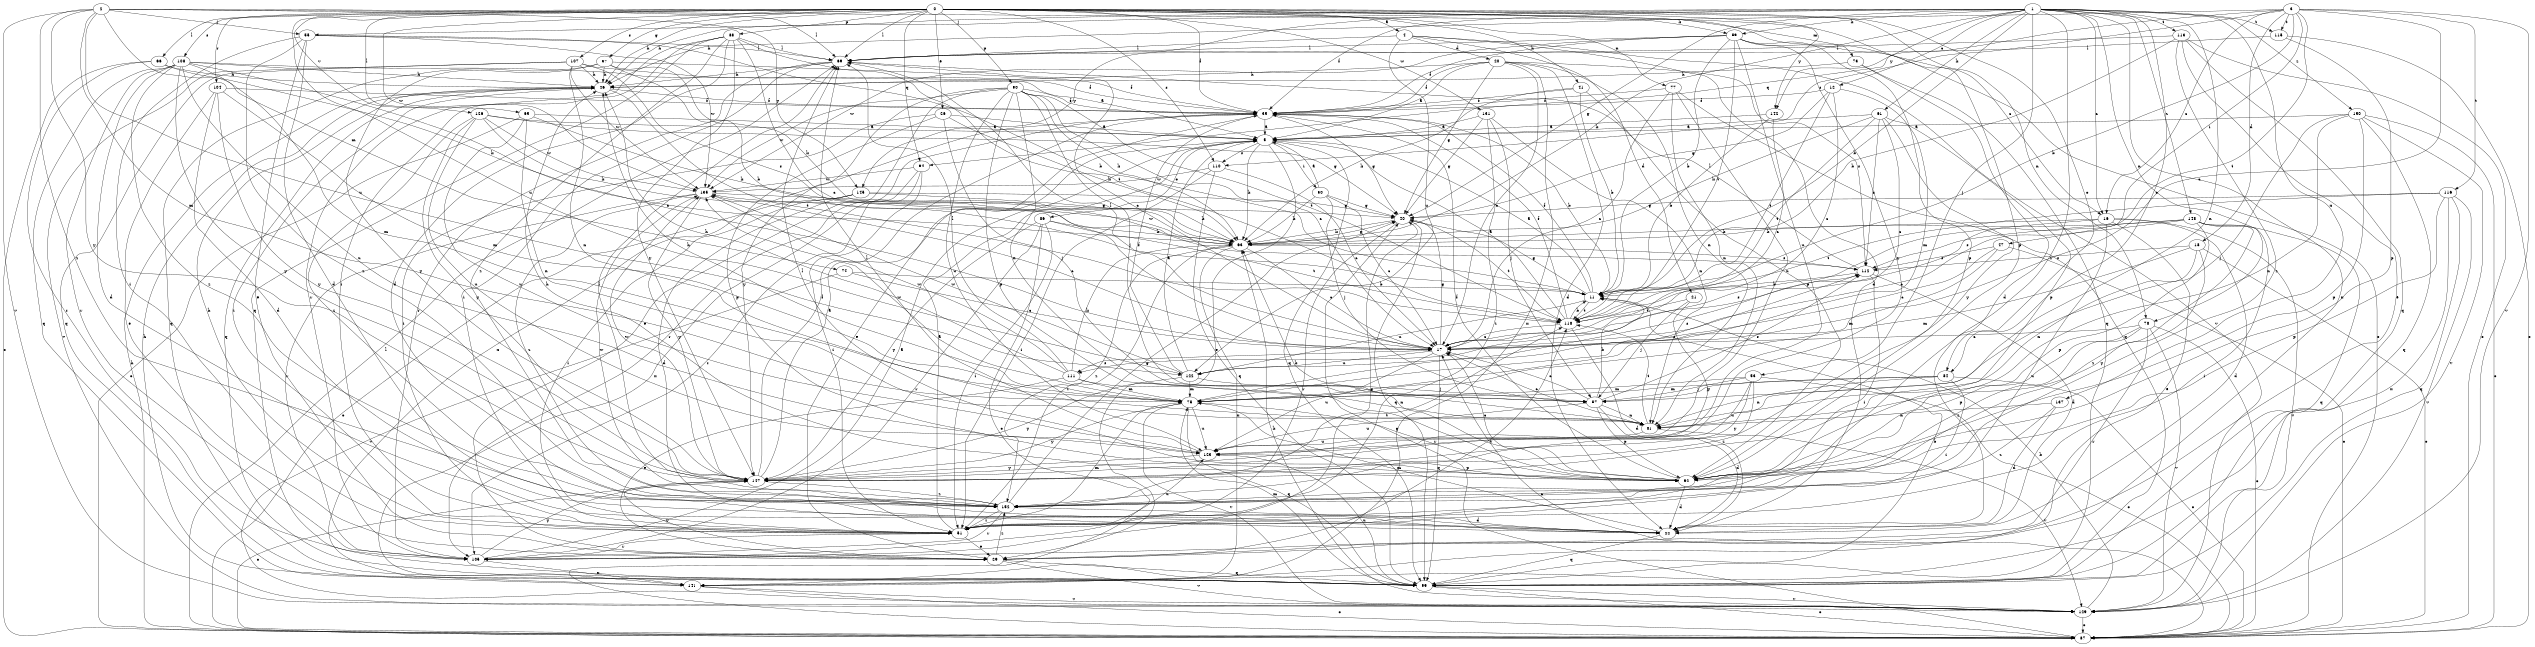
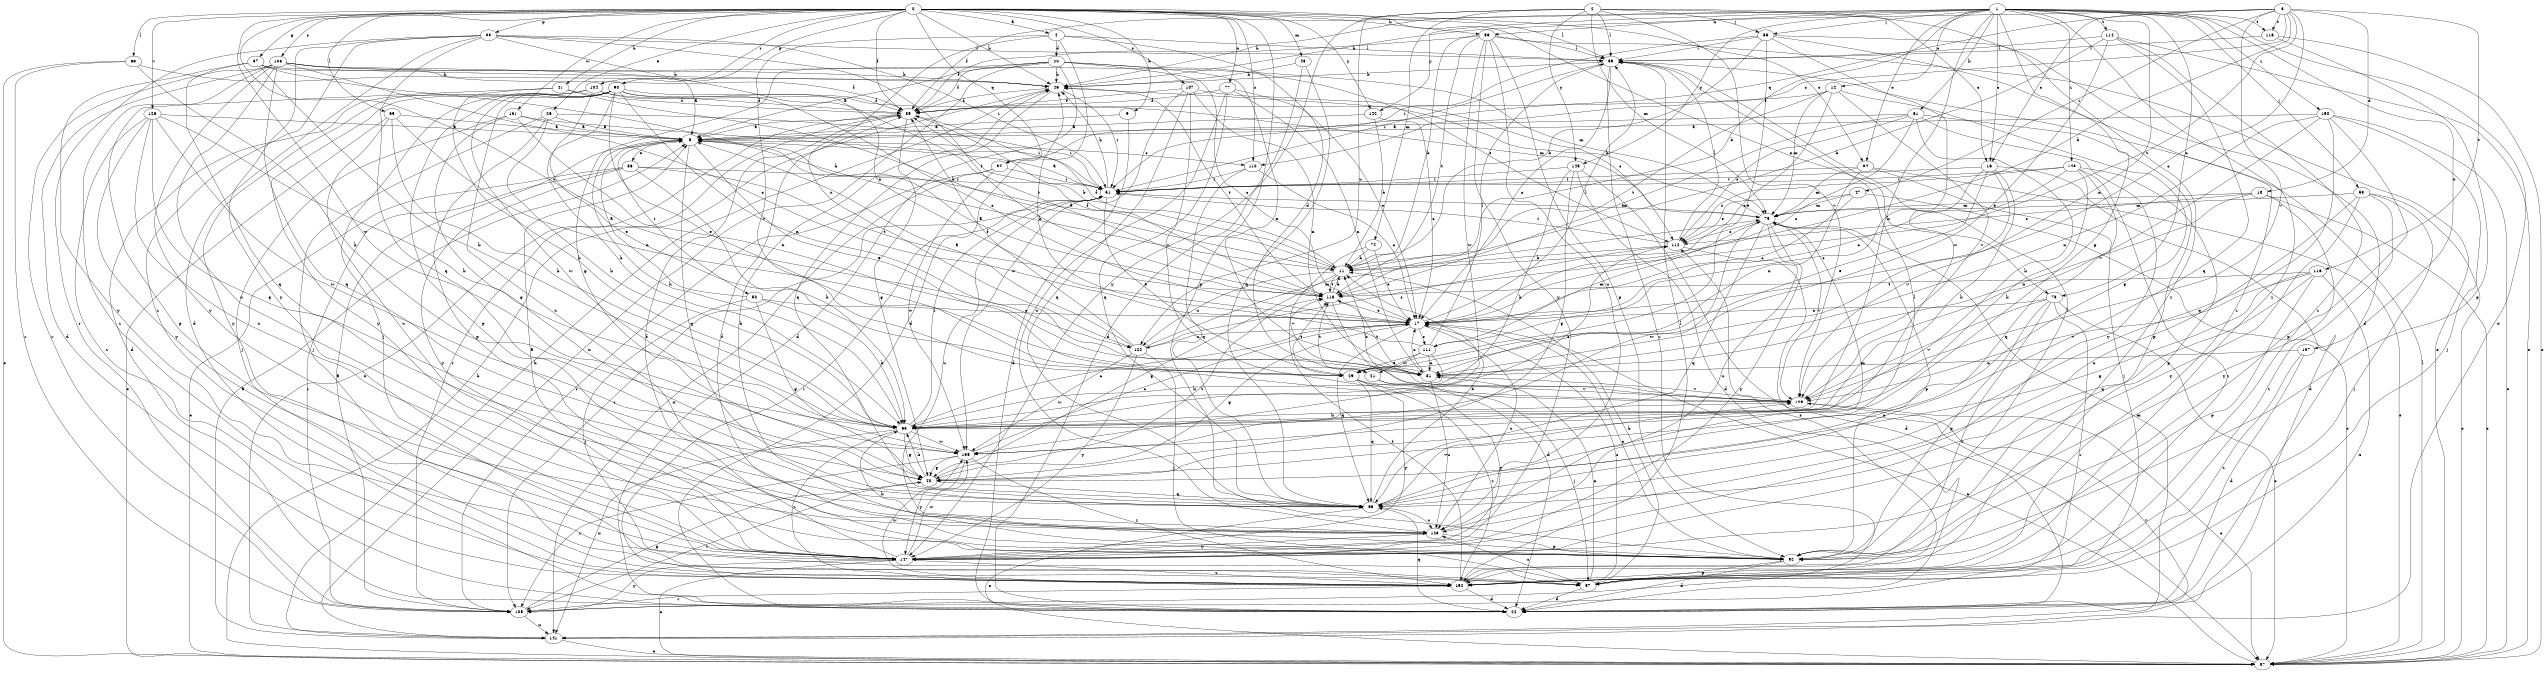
node "113": label "113" -> "114"
node "73": label "73" -> "43"
edge "107" -> "46": removed, label "h"
node "9": added
edge "110" -> "135": removed, label "w"
edge "12" -> "129": added, label "v"
edge "111" -> "135": now "111" -> "21"
edge "35" -> "29": removed, label "e"
edge "152" -> "40": removed, label "g"
edge "16" -> "51": label "u" -> "i"
edge "141" -> "5": added, label "a"
edge "75" -> "92": label "r" -> "p"
edge "57" -> "92": reversed
edge "105" -> "147": reversed
edge "87" -> "40": removed, label "g"
